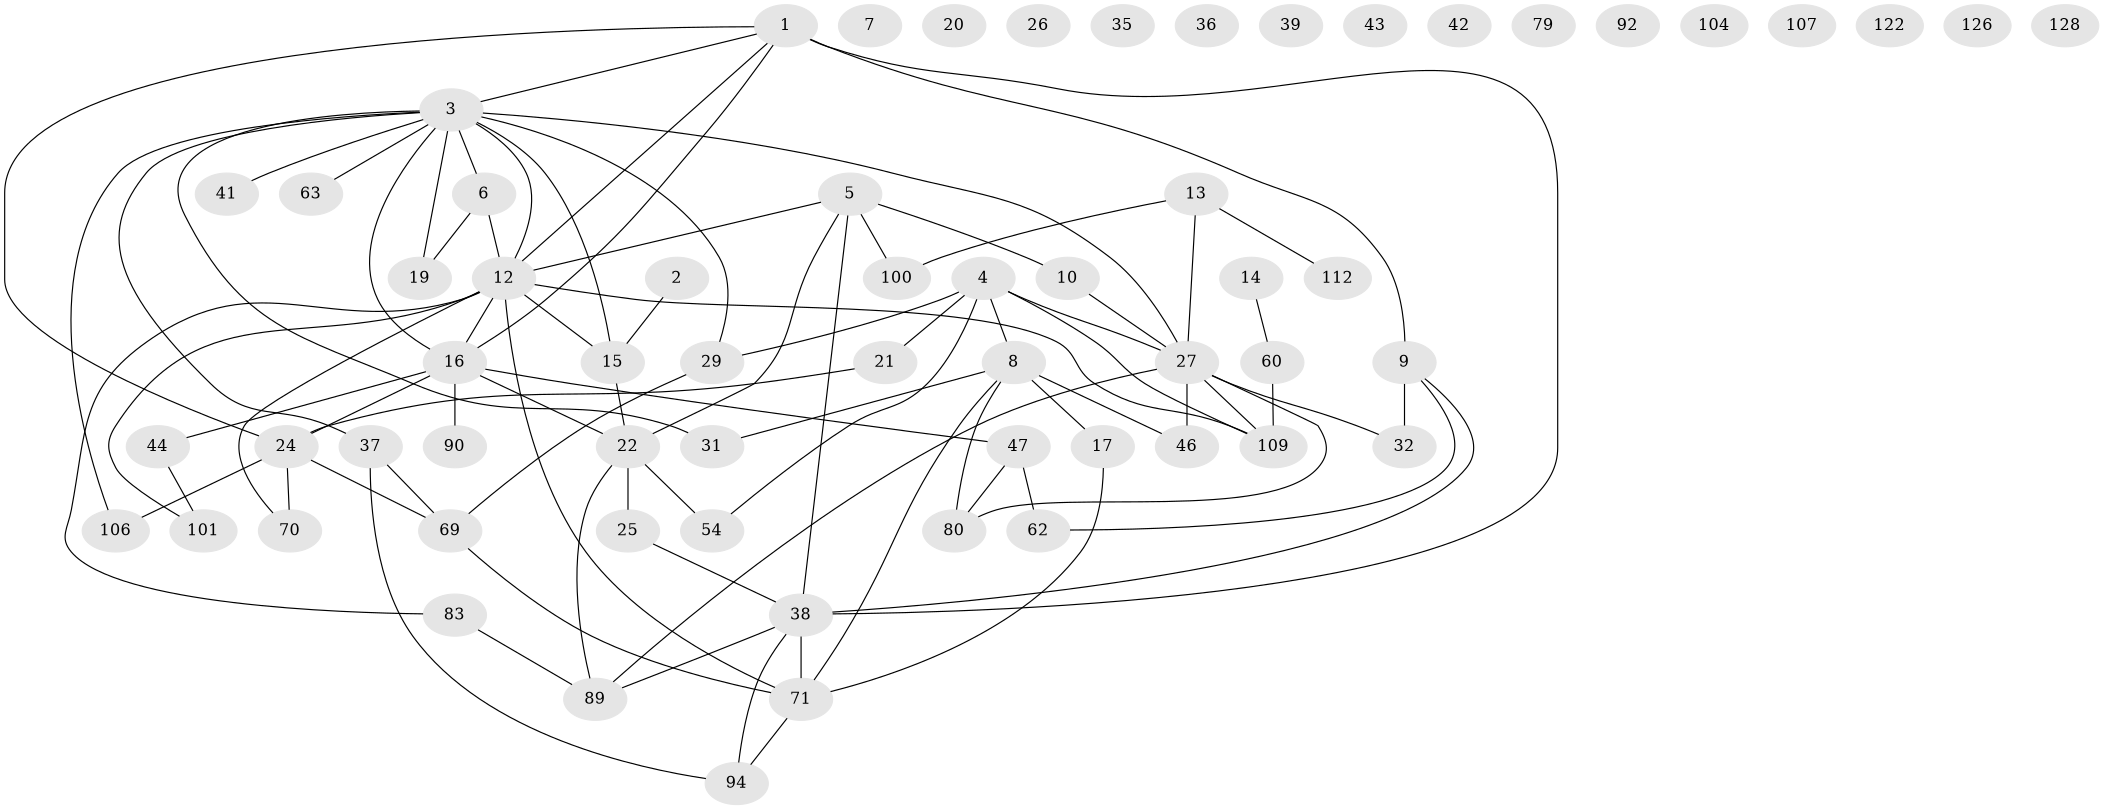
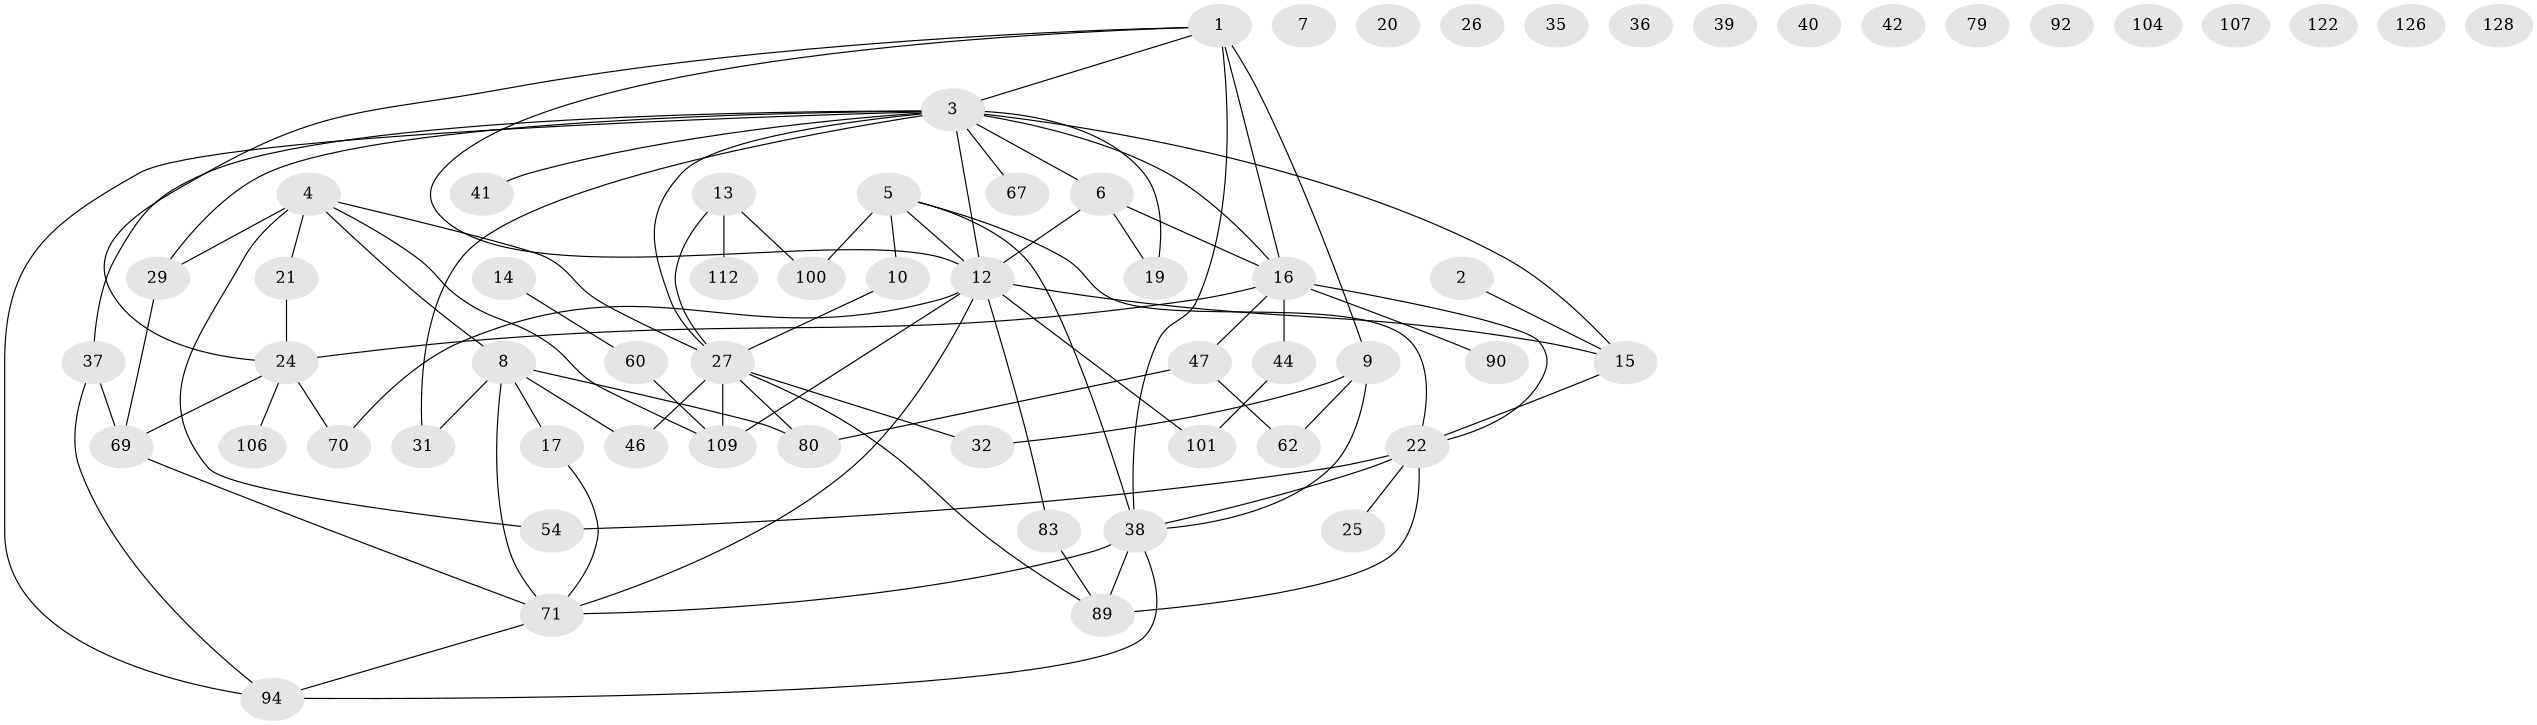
node "43": label "43" -> "40"
edge "3" -- "106": now "3" -- "94"
node "63": label "63" -> "67"
edge "12" -- "16": now "6" -- "16"
edge "25" -- "38": now "22" -- "38"
